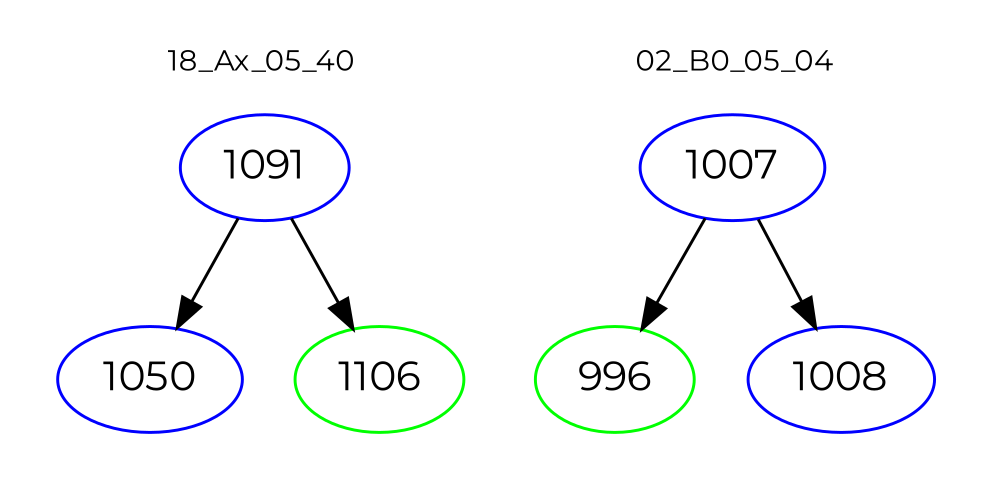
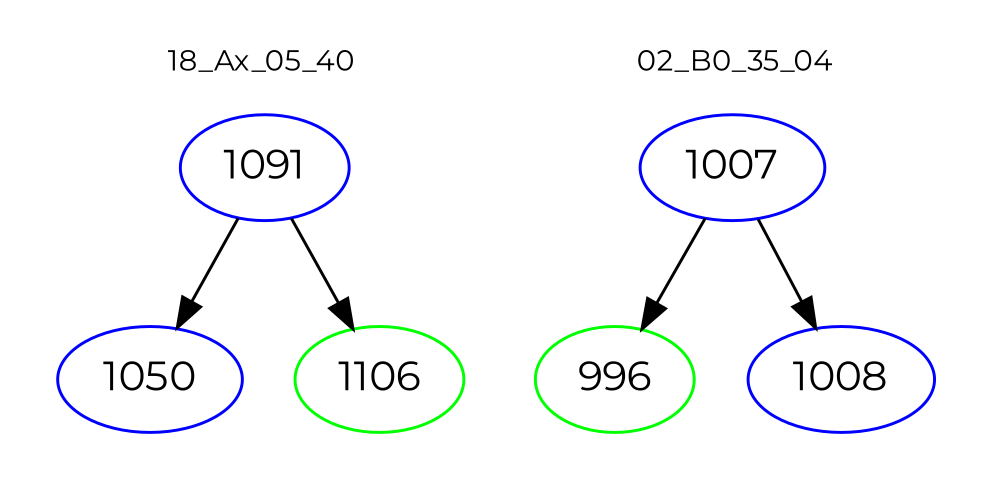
cluster "02_B0_05_04": label "02_B0_05_04" -> "02_B0_35_04"
